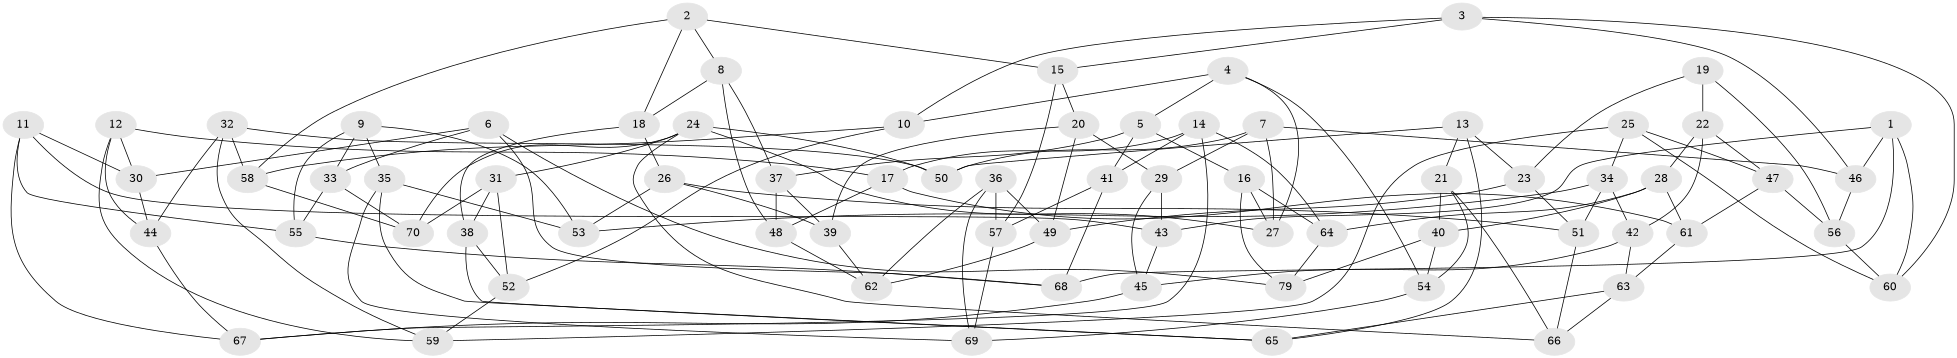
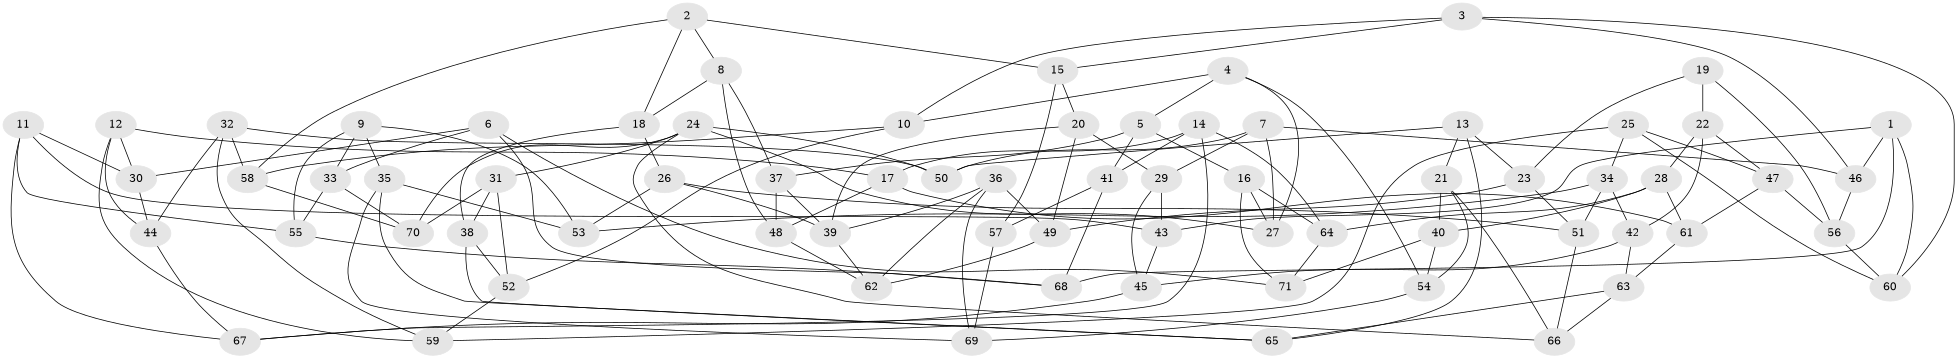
edge "36" -- "57": now "36" -- "39"
node "79": label "79" -> "71"
